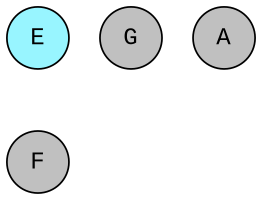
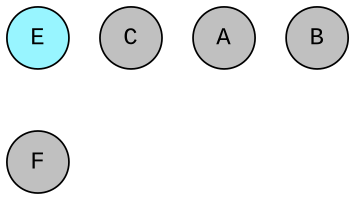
node "C": added
node "G": removed
node "B": added
